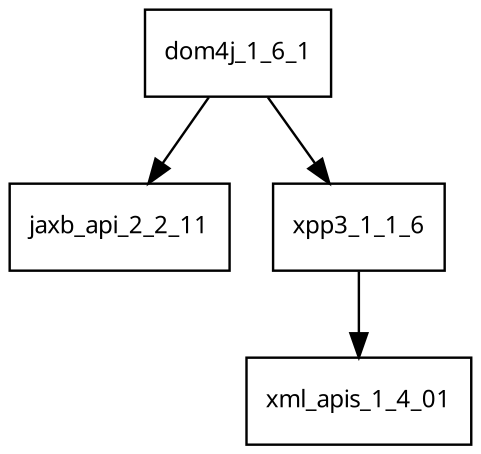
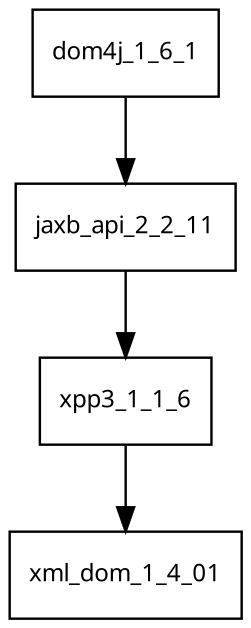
edge "dom4j_1_6_1" -> "xpp3_1_1_6": now "jaxb_api_2_2_11" -> "xpp3_1_1_6"
node "xml_apis_1_4_01": label "xml_apis_1_4_01" -> "xml_dom_1_4_01"
